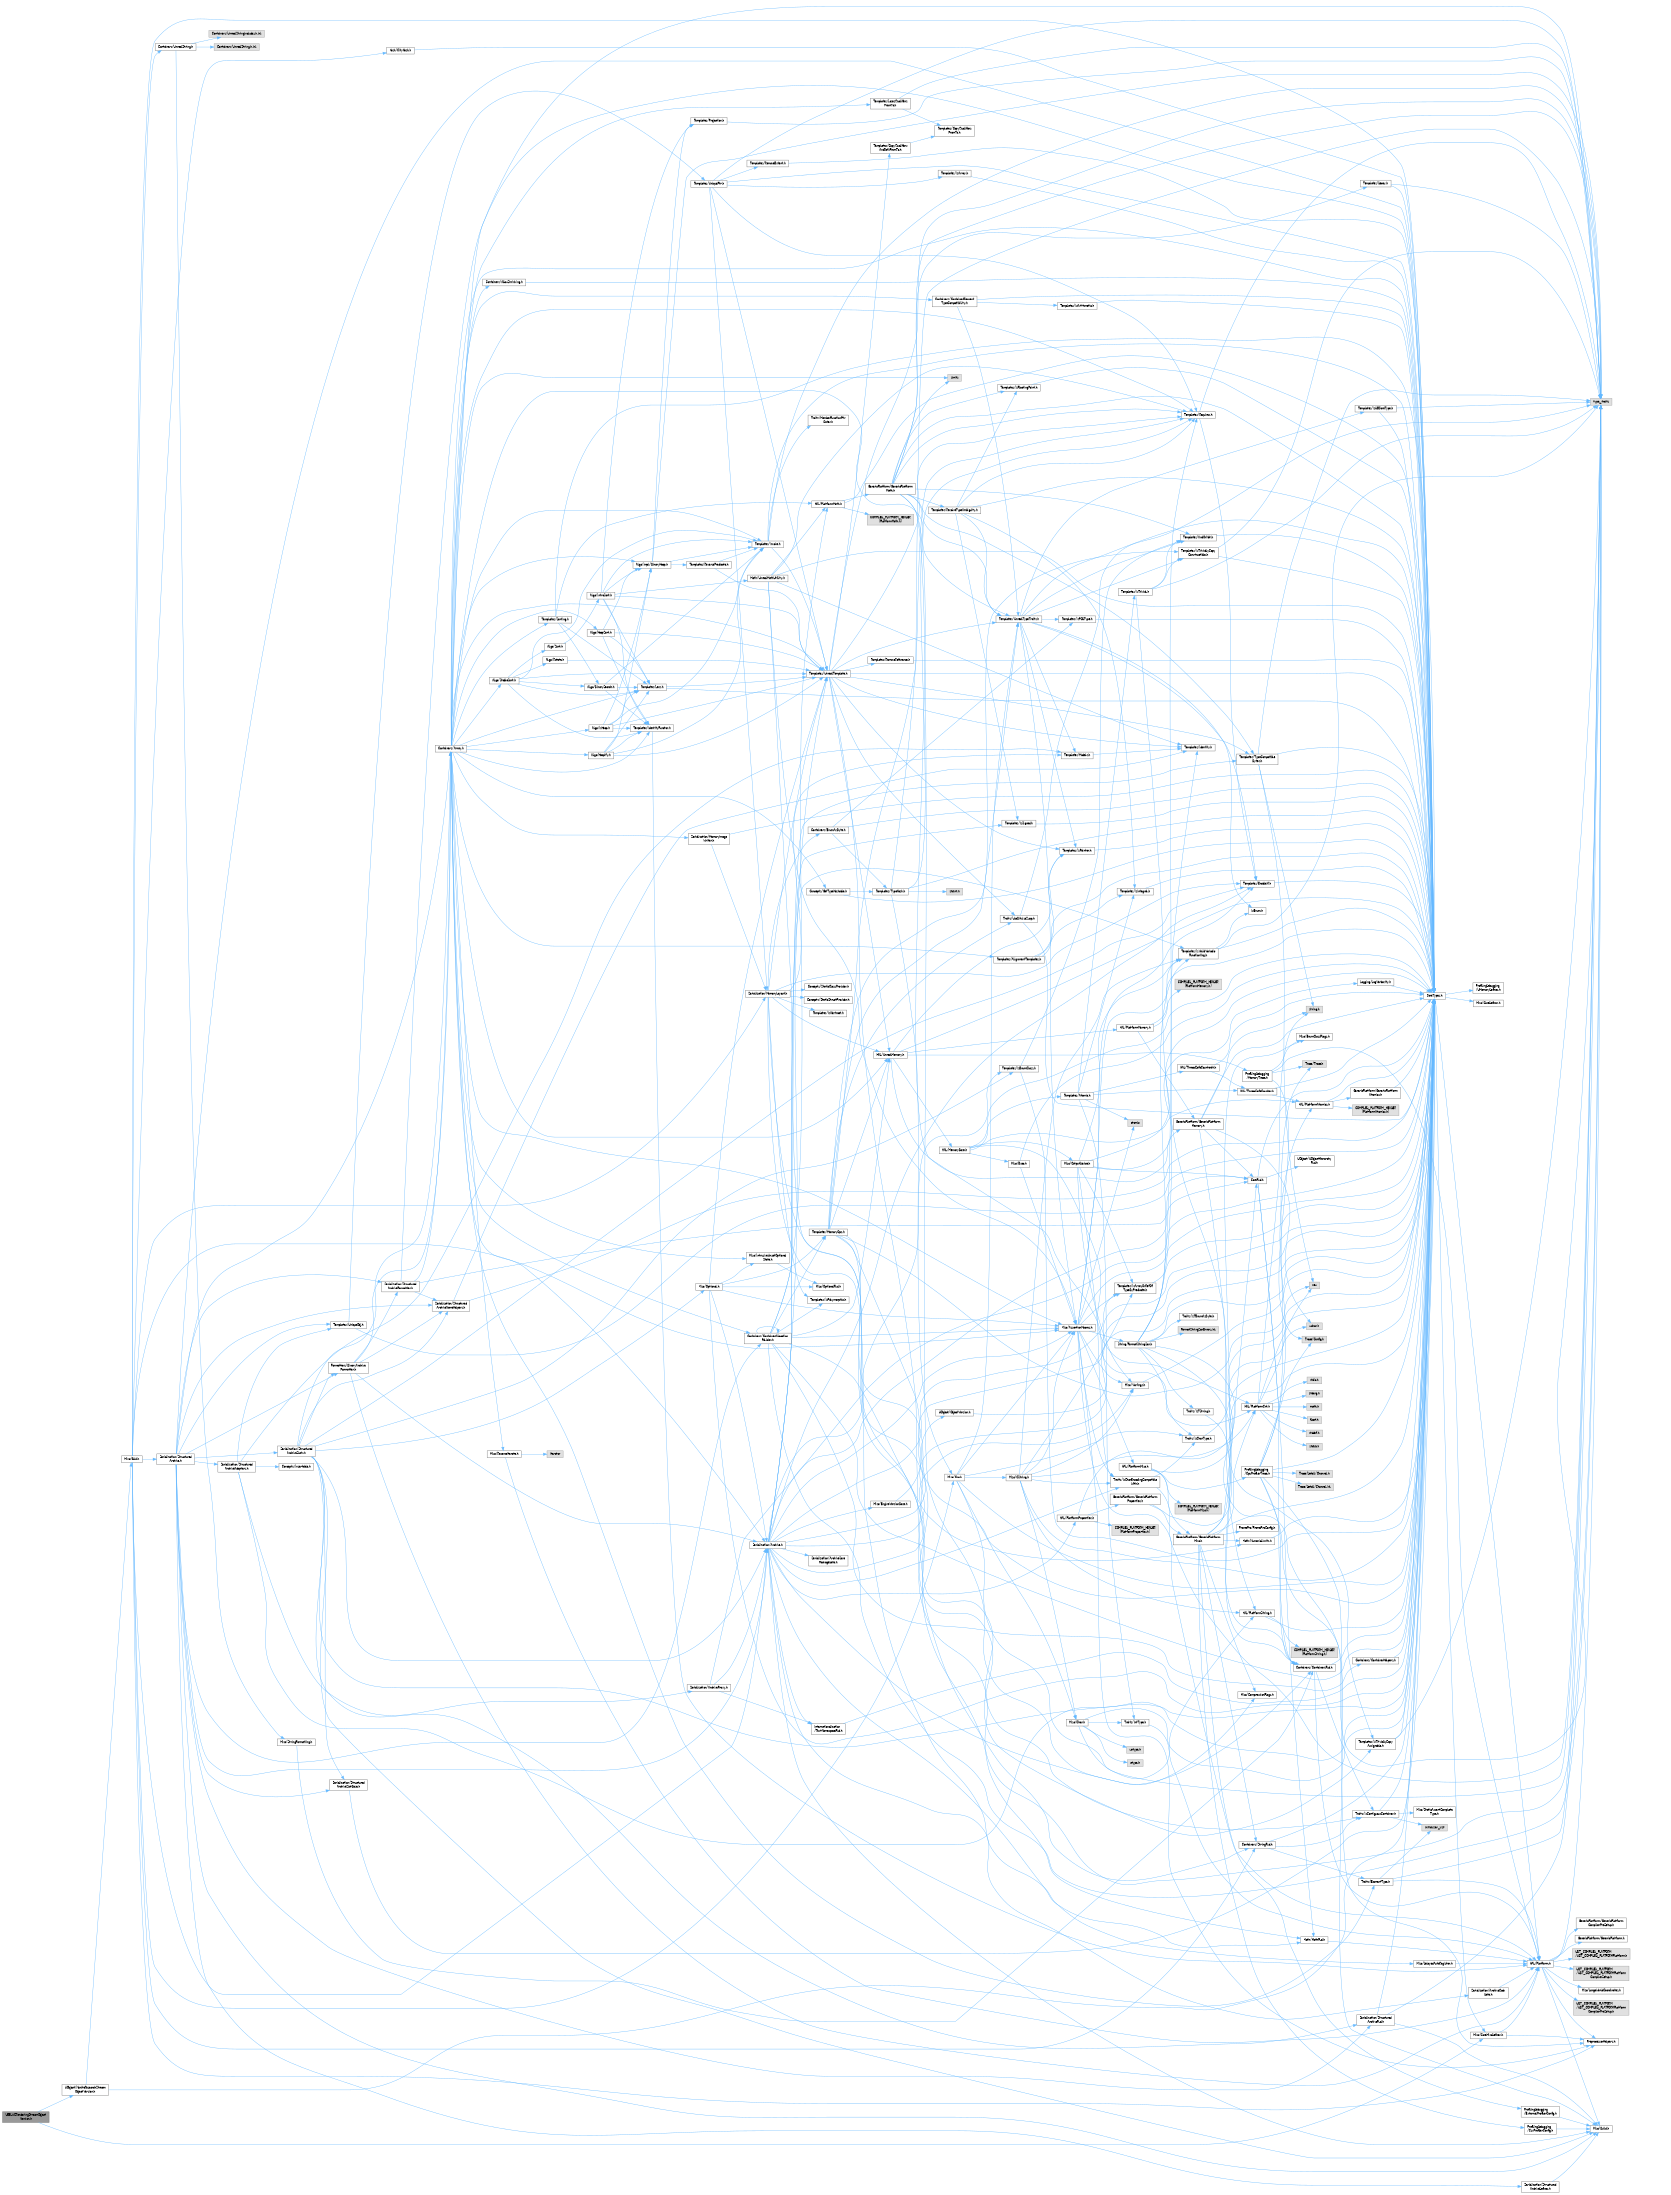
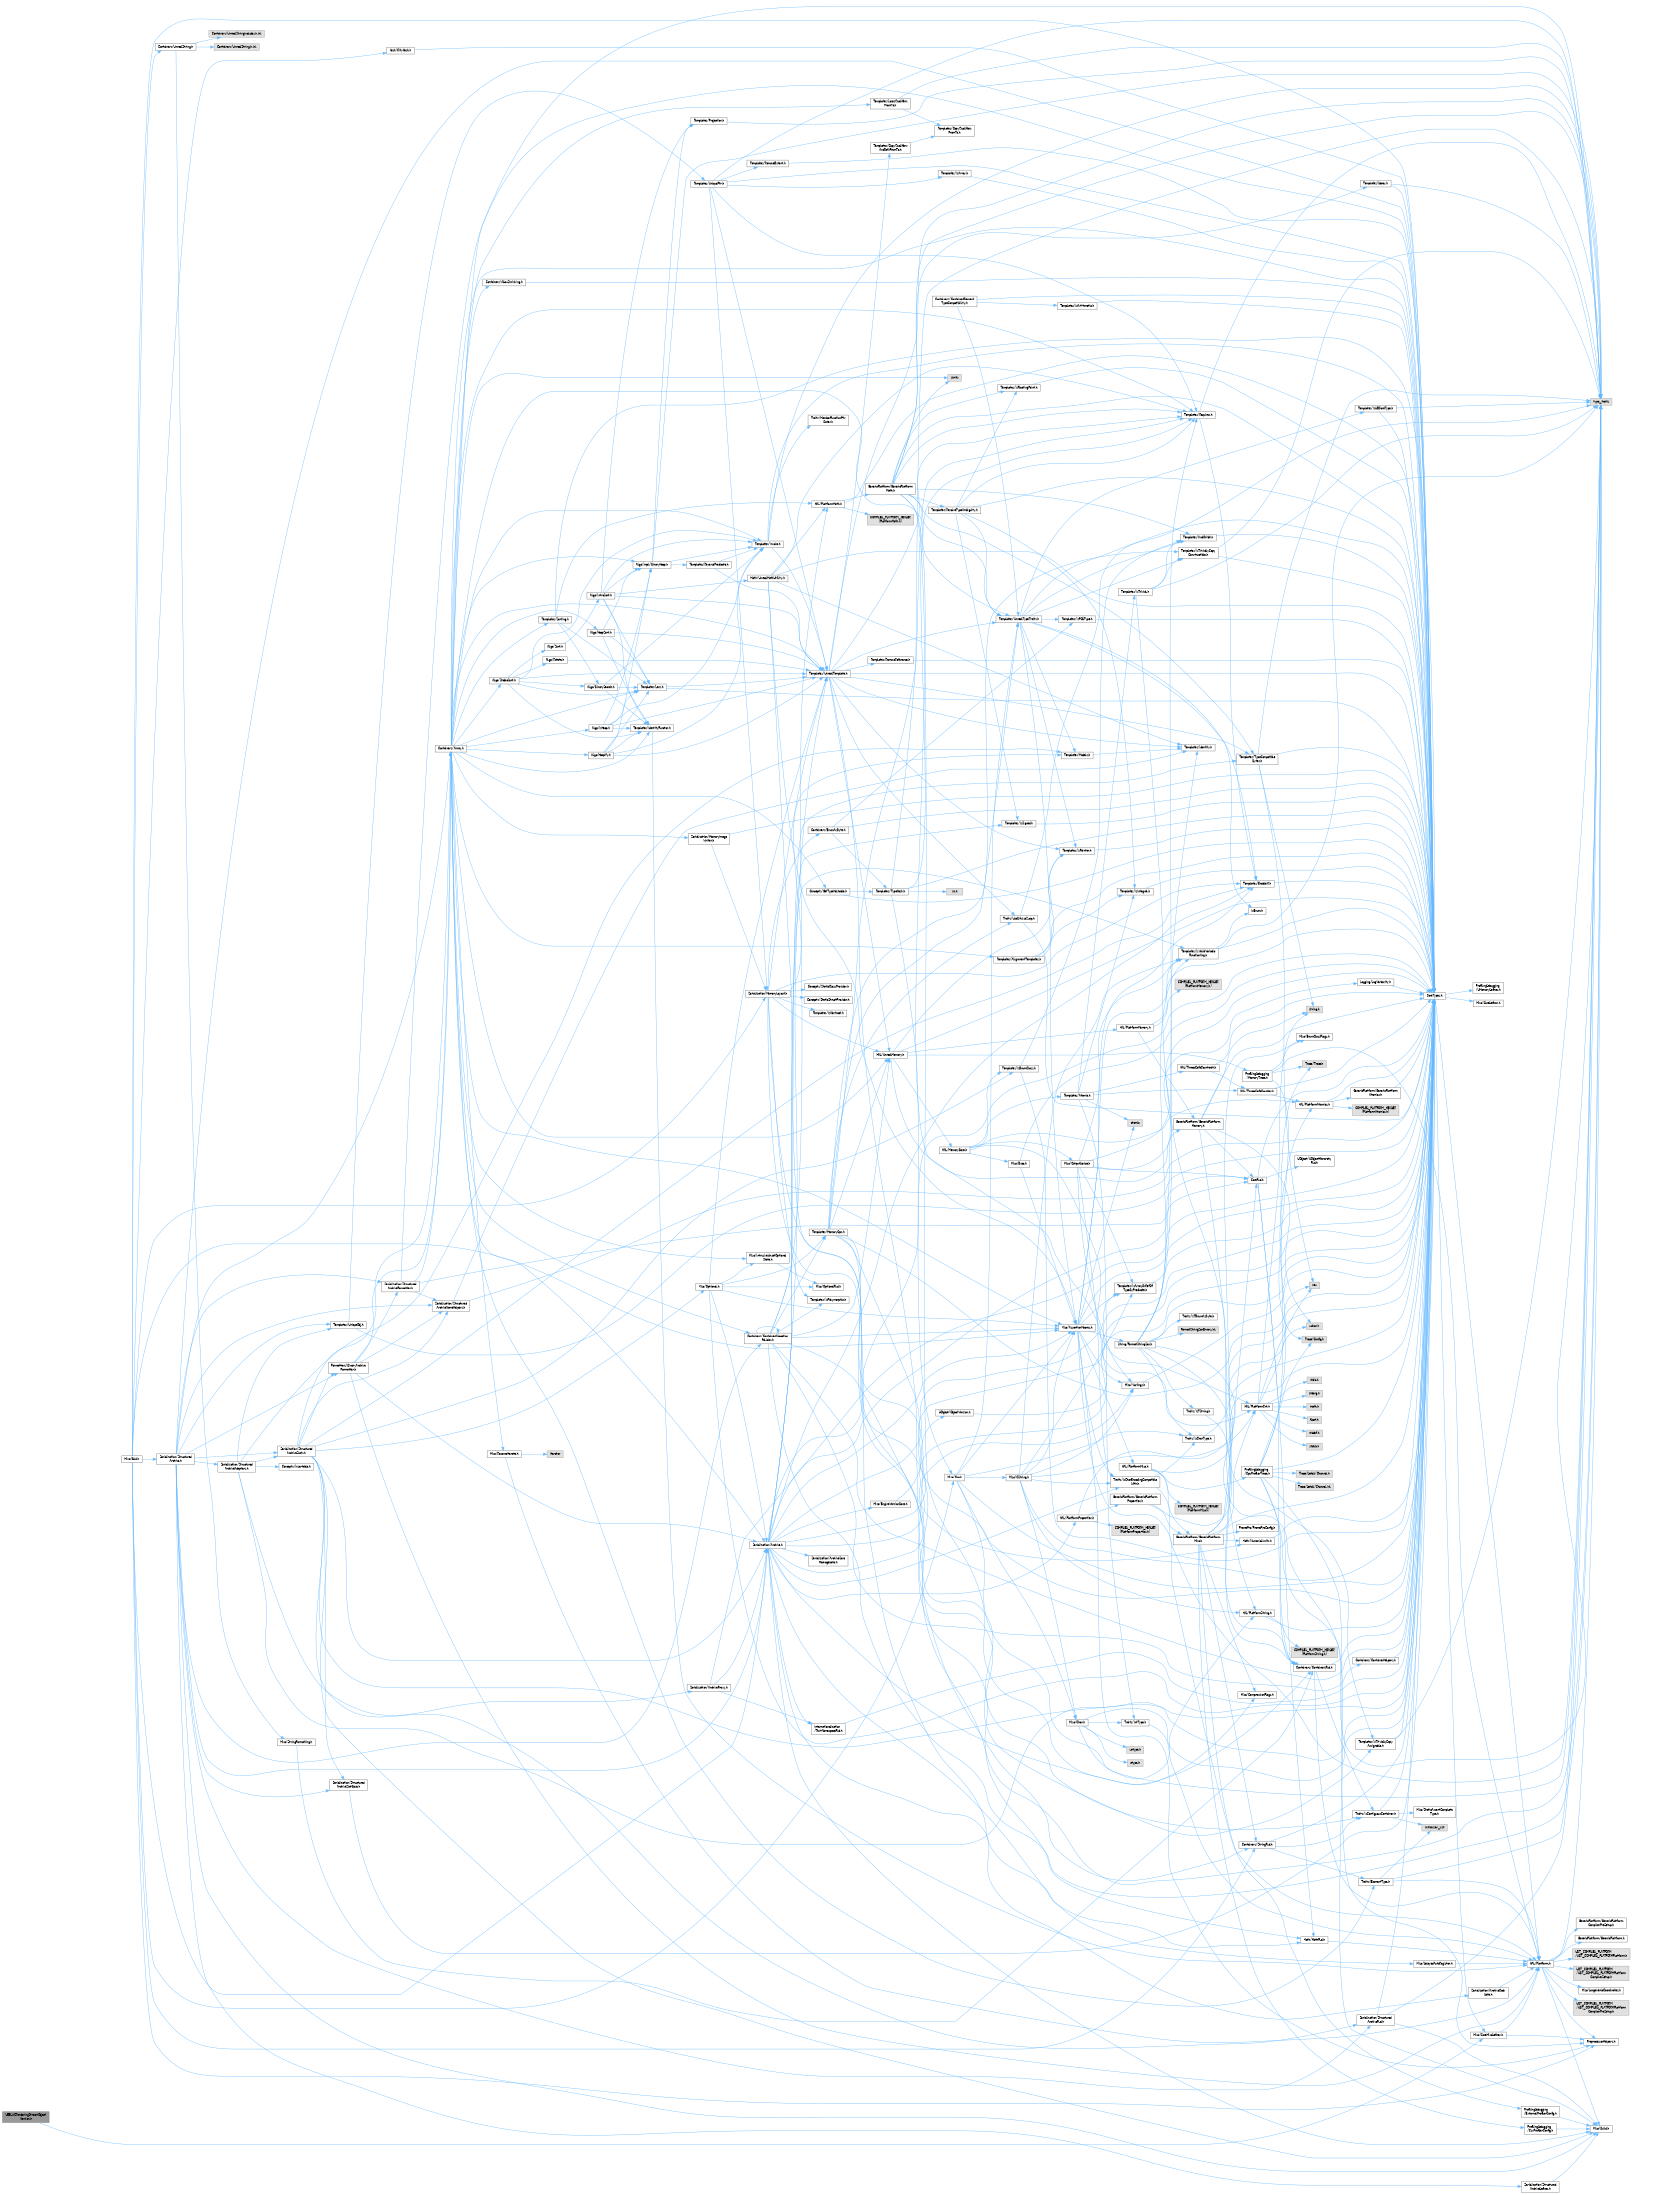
edge "Containers/Array.h" -> "Containers/ContainerElement TypeCompatibility.h": removed
node "stdint.h": label "stdint.h" -> "inl.h"
edge "Serialization/Structured ArchiveAdapters.h" -> "Serialization/Structured ArchiveSlots.h": added
node "UObject/NaniteResearchStream ObjectVersion.h": removed
